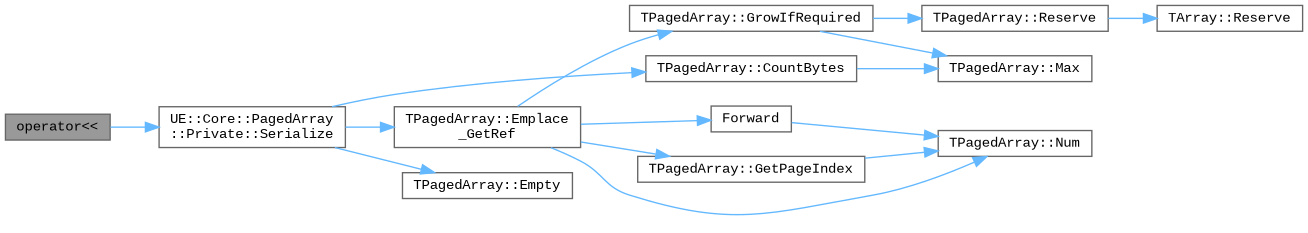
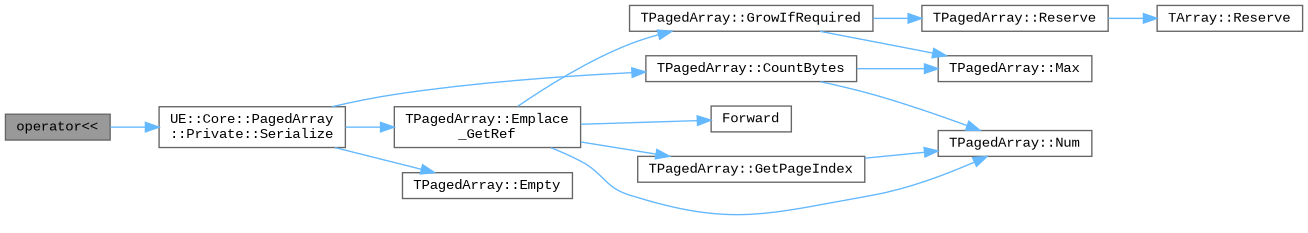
edge "Forward" -> "TPagedArray::Num": now "TPagedArray::CountBytes" -> "TPagedArray::Num"
